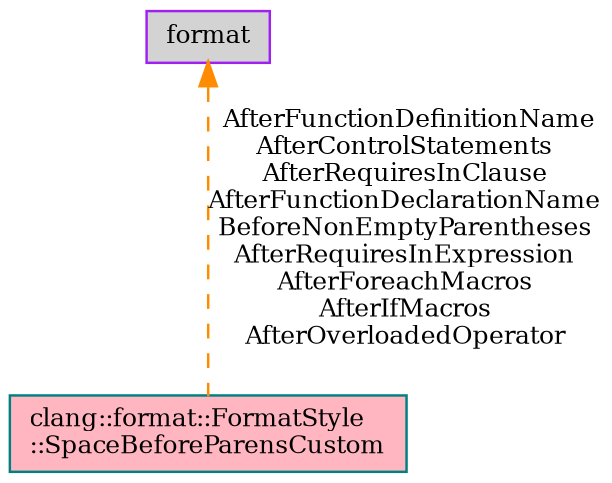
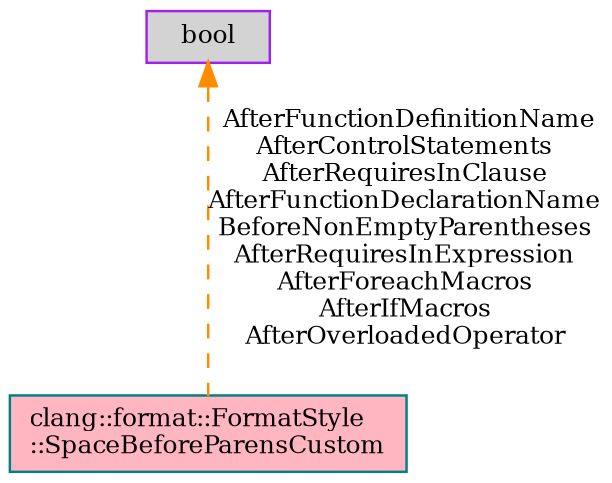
node "format": label "format" -> "bool"
